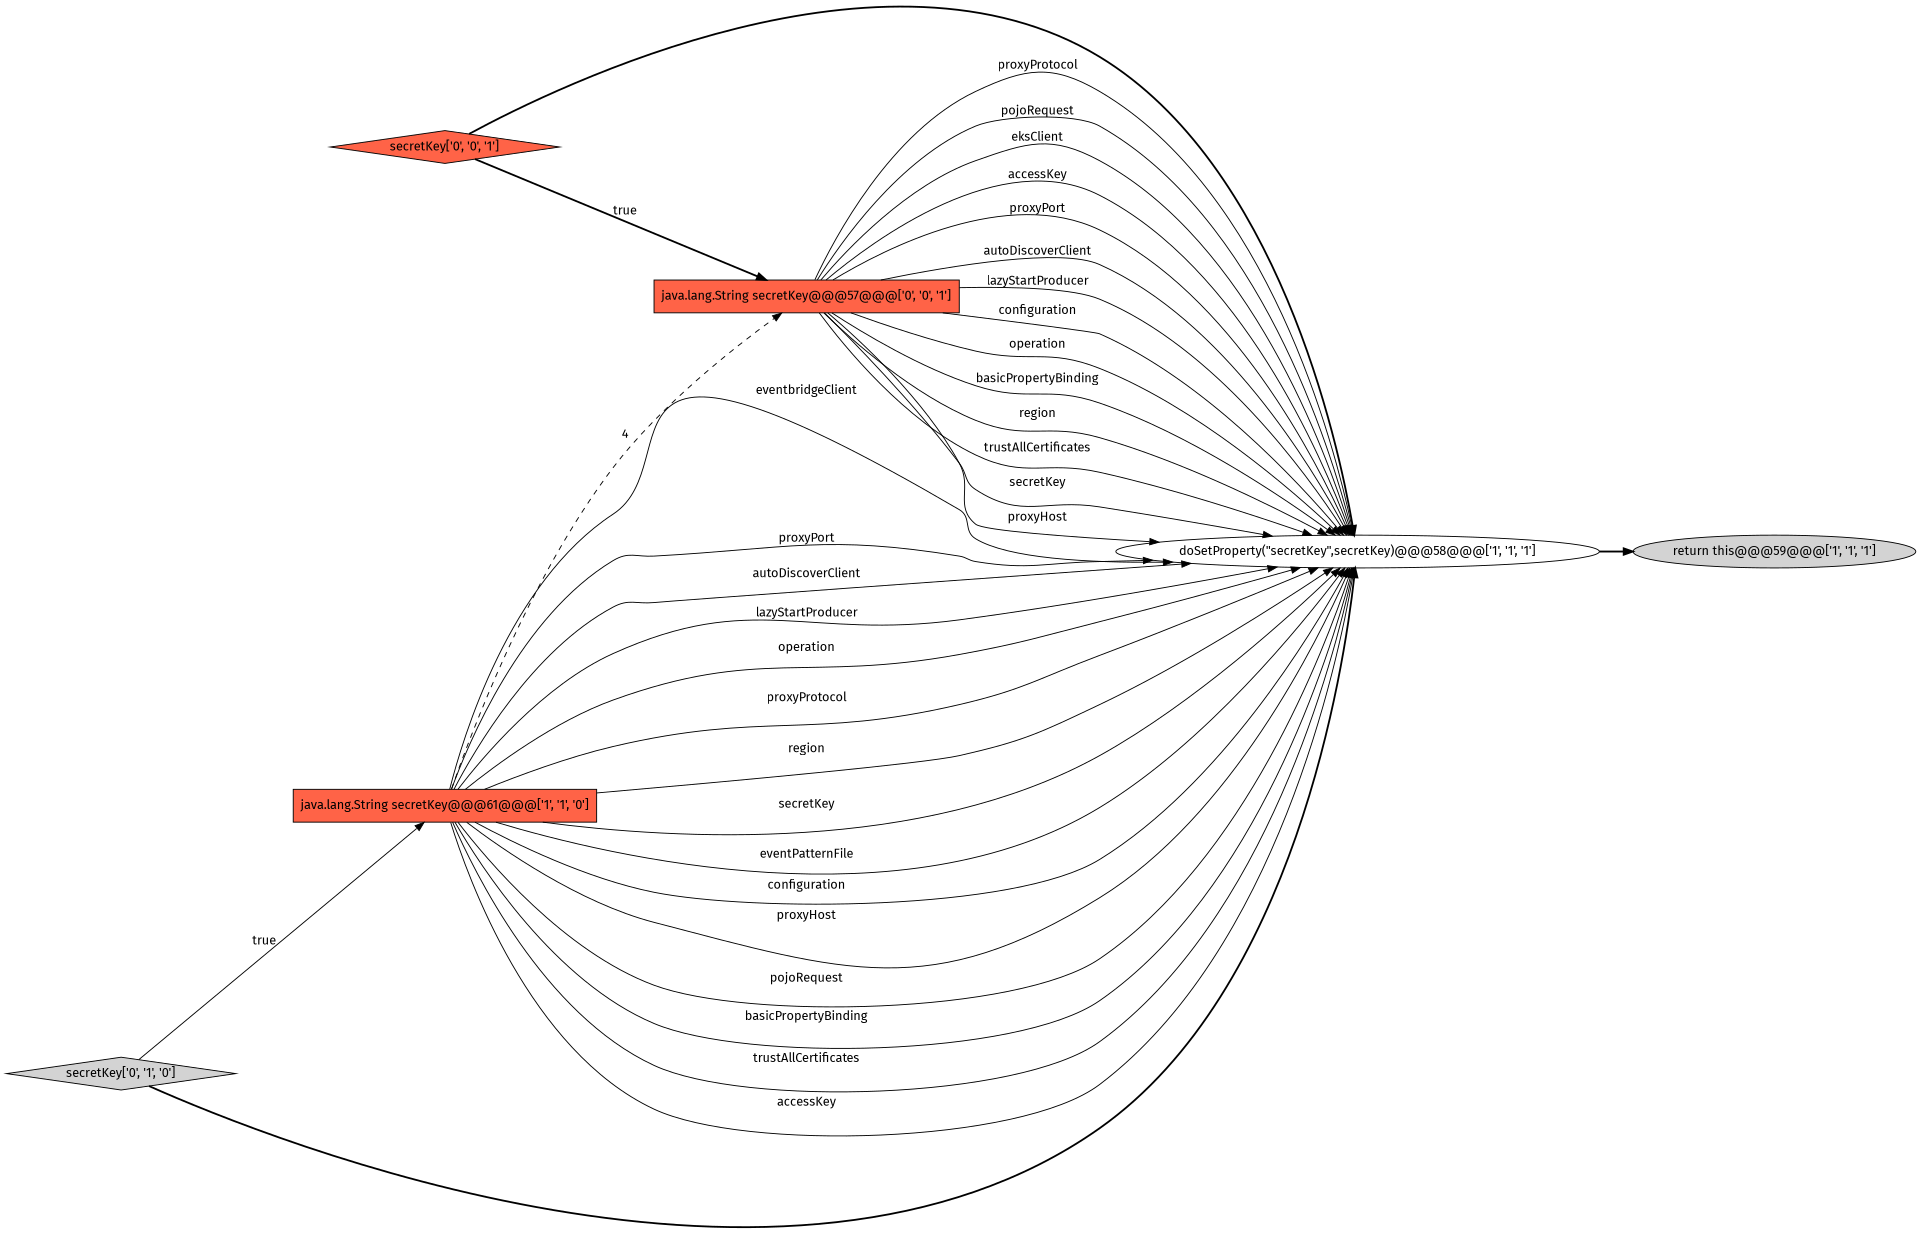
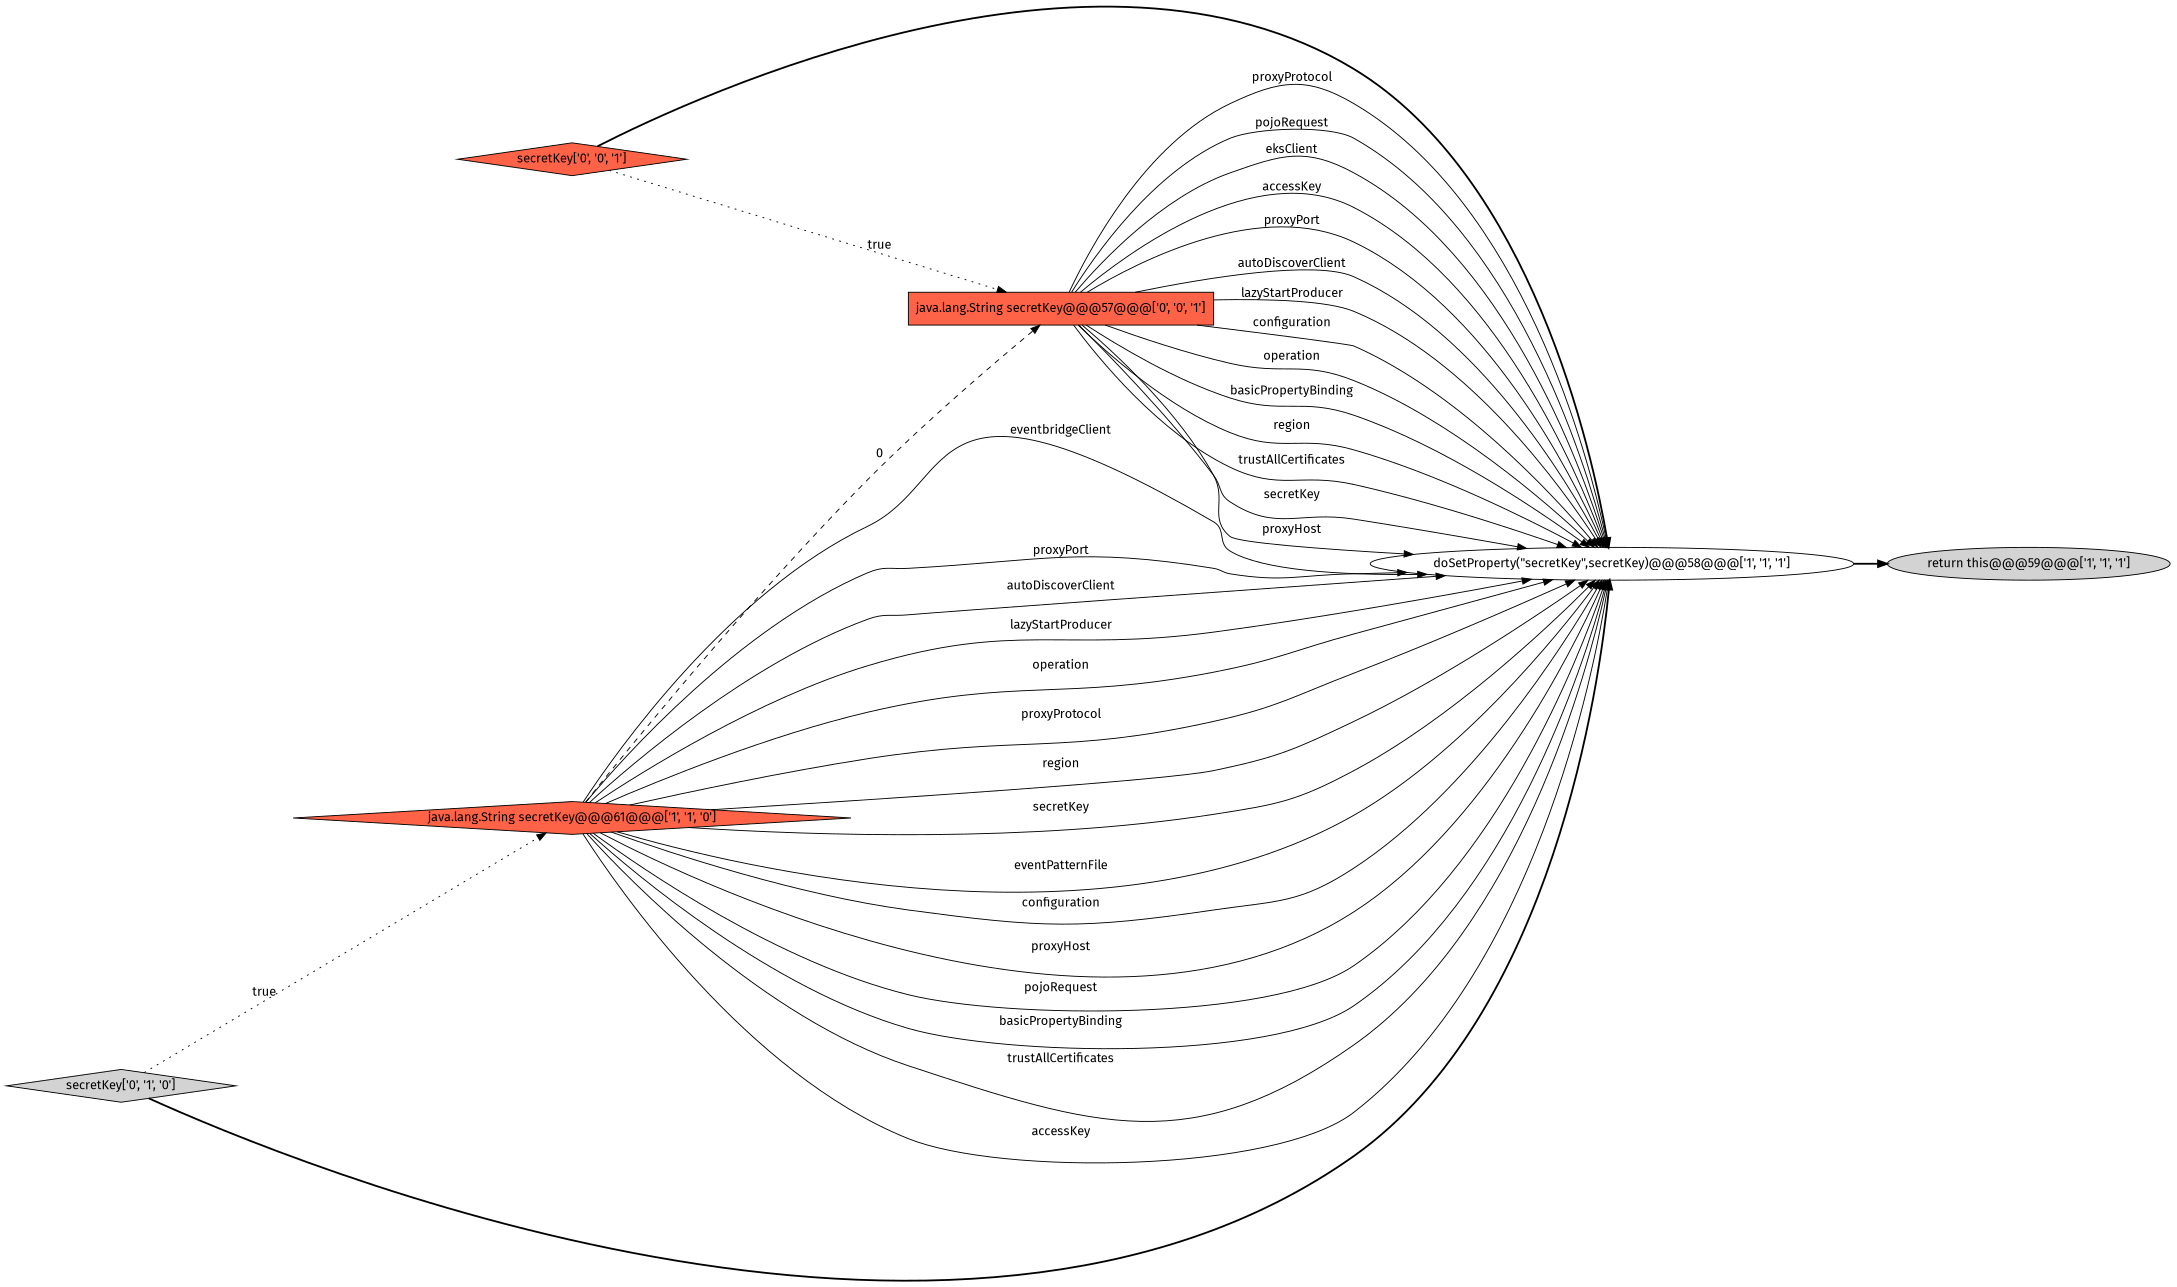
edge "secretKey['0', '0', '1']" -> "java.lang.String secretKey@@@57@@@['0', '0', '1']": style bold -> dotted
edge "java.lang.String secretKey@@@61@@@['1', '1', '0']" -> "java.lang.String secretKey@@@57@@@['0', '0', '1']": label "4" -> "0"
node "java.lang.String secretKey@@@61@@@['1', '1', '0']": shape box -> diamond
edge "secretKey['0', '1', '0']" -> "java.lang.String secretKey@@@61@@@['1', '1', '0']": style solid -> dotted
